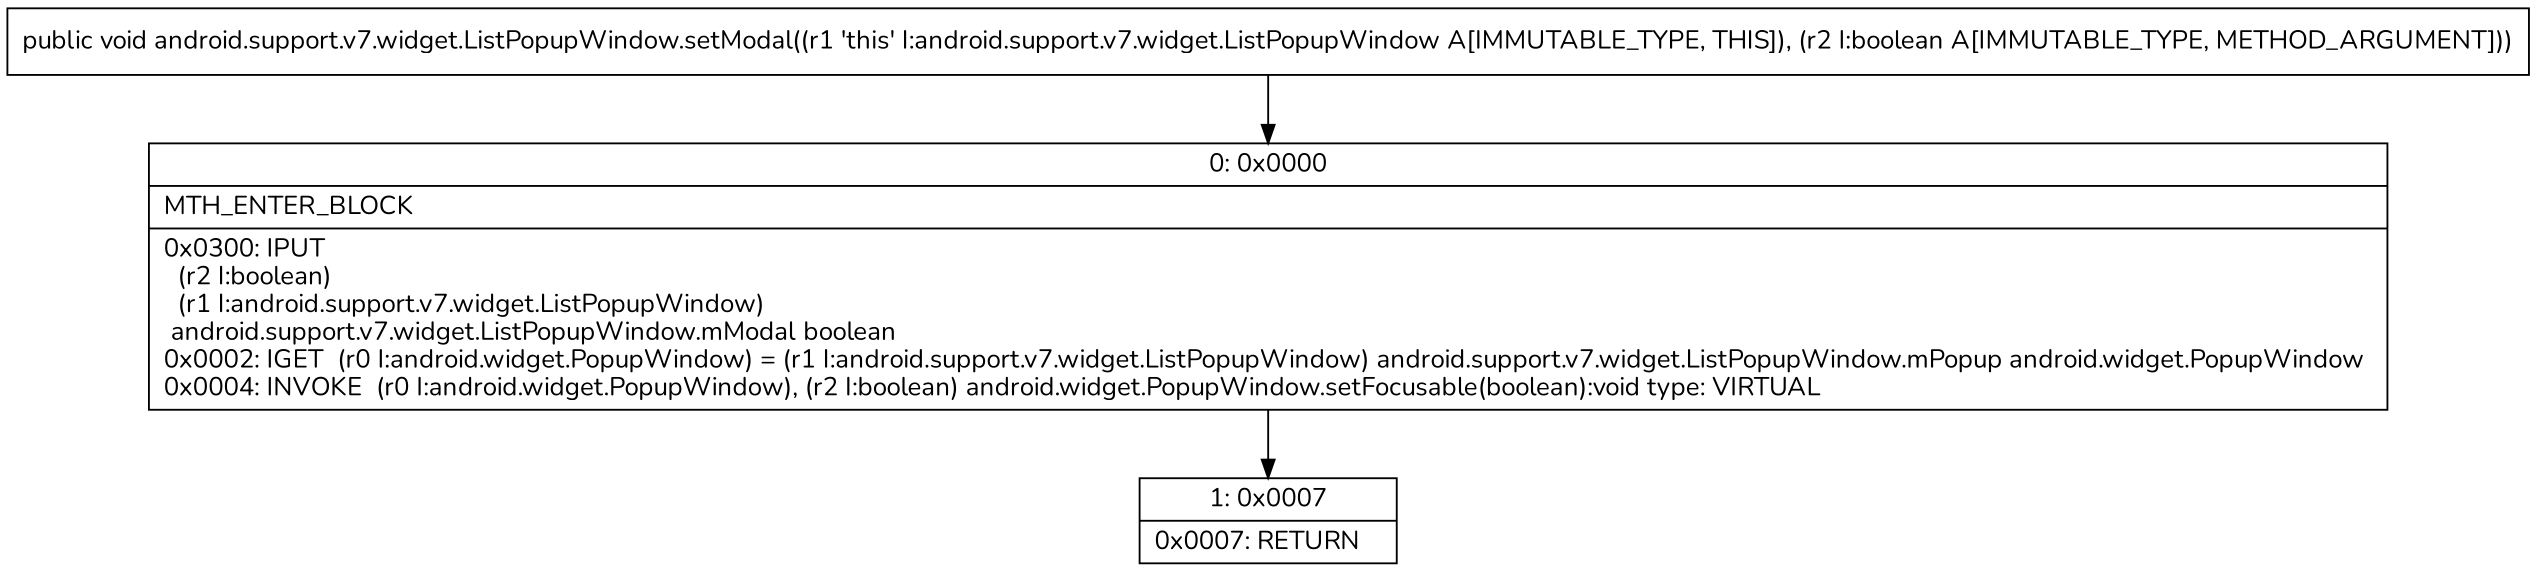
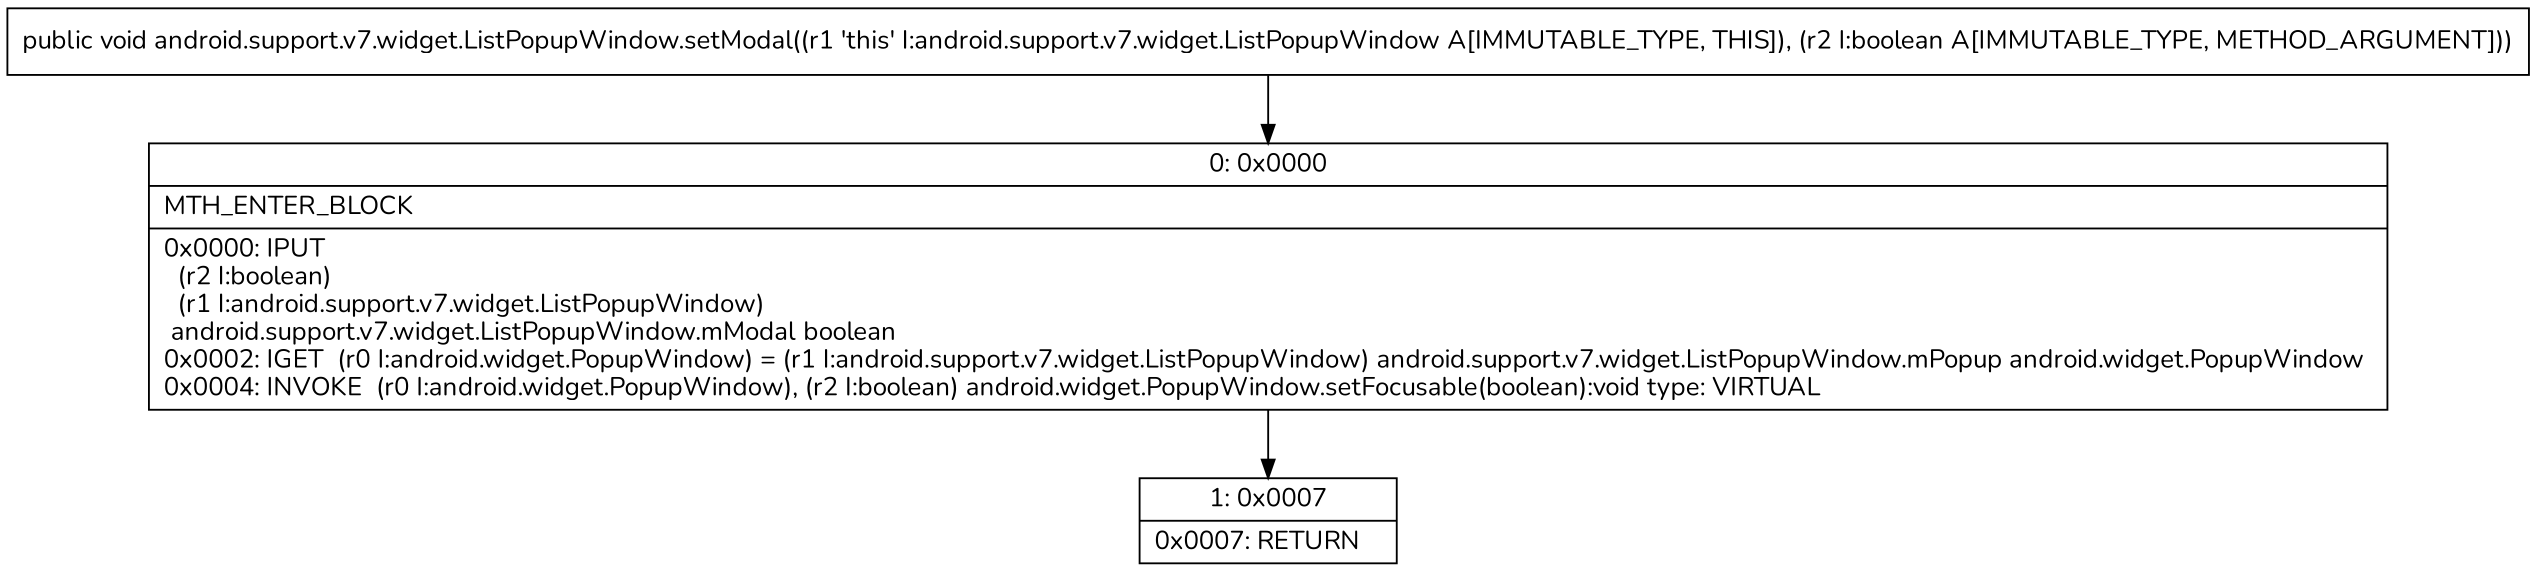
node "0: 0x0000": text "0x0300: IPUT" -> "0x0000: IPUT"
